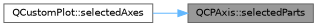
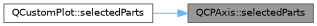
node "QCustomPlot::selectedAxes": label "QCustomPlot::selectedAxes" -> "QCustomPlot::selectedParts"
